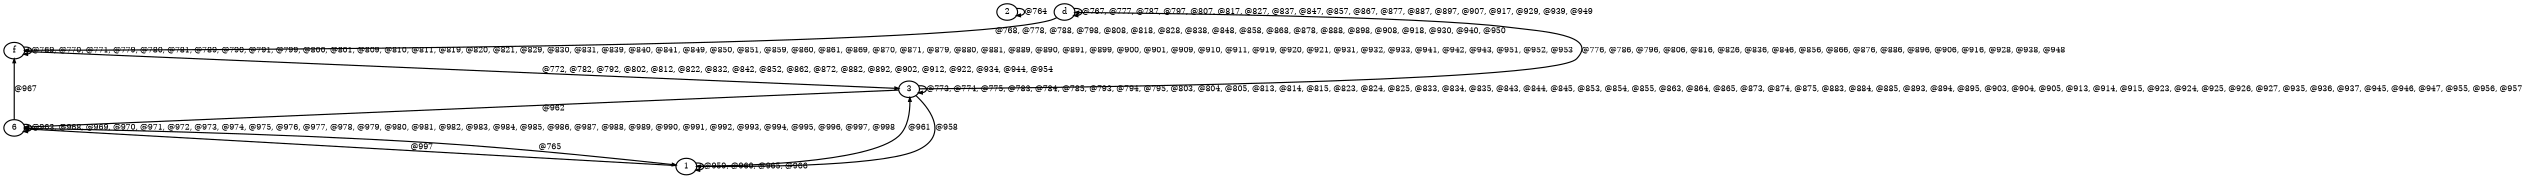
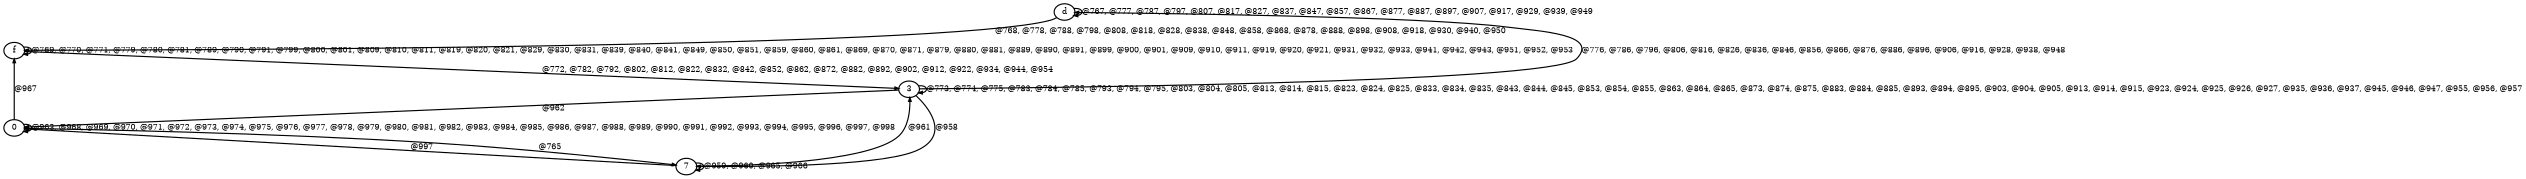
node "2": removed
node "6": label "6" -> "0"
node "1": label "1" -> "7"
